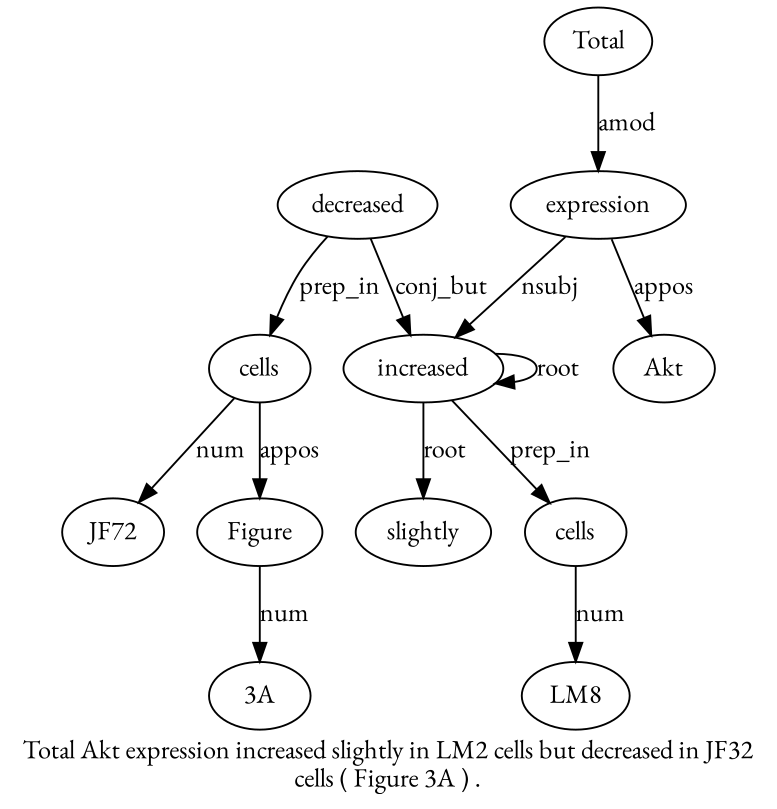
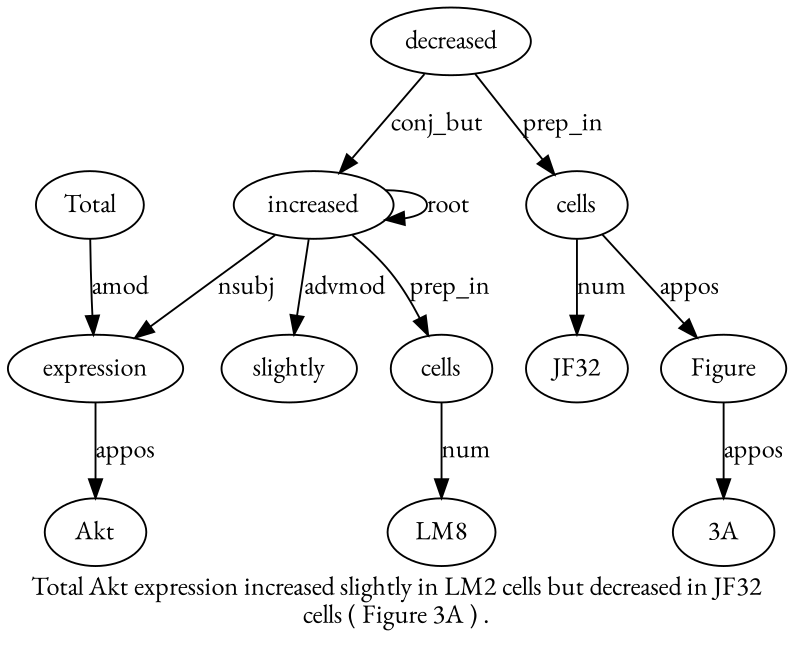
edge "expression" -> "increased": reversed
edge "increased" -> "slightly": label "root" -> "advmod"
node "JF72": label "JF72" -> "JF32"
edge "Figure" -> "3A": label "num" -> "appos"
